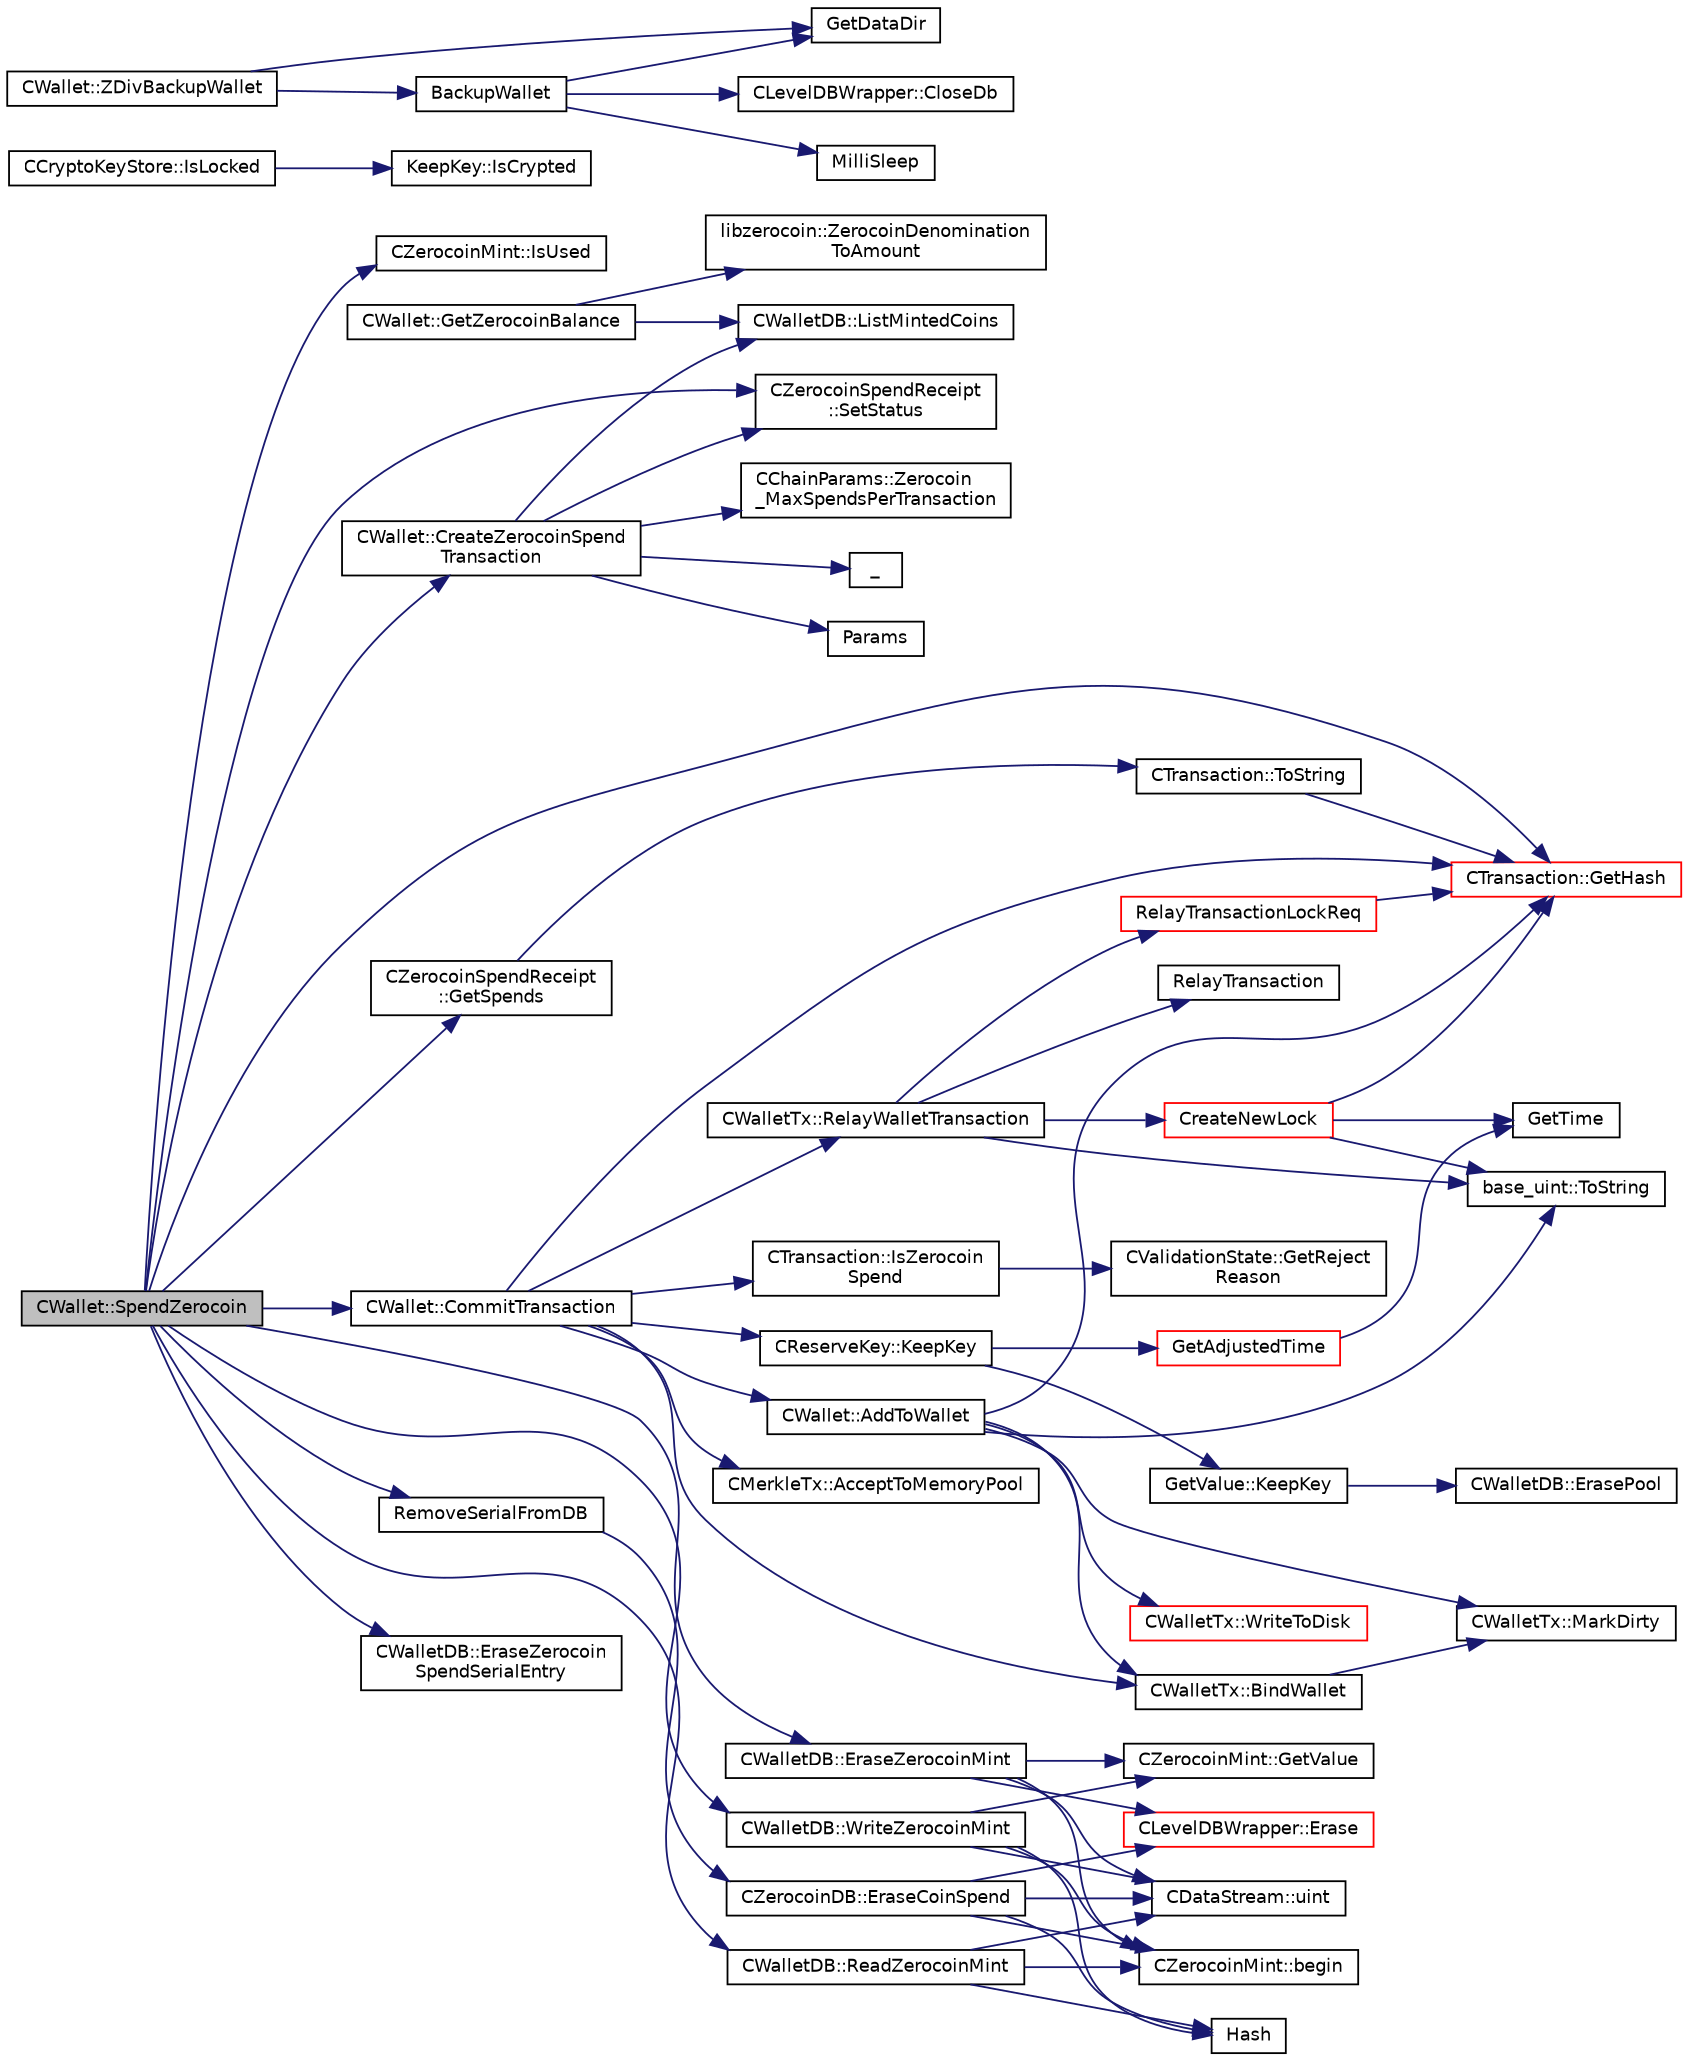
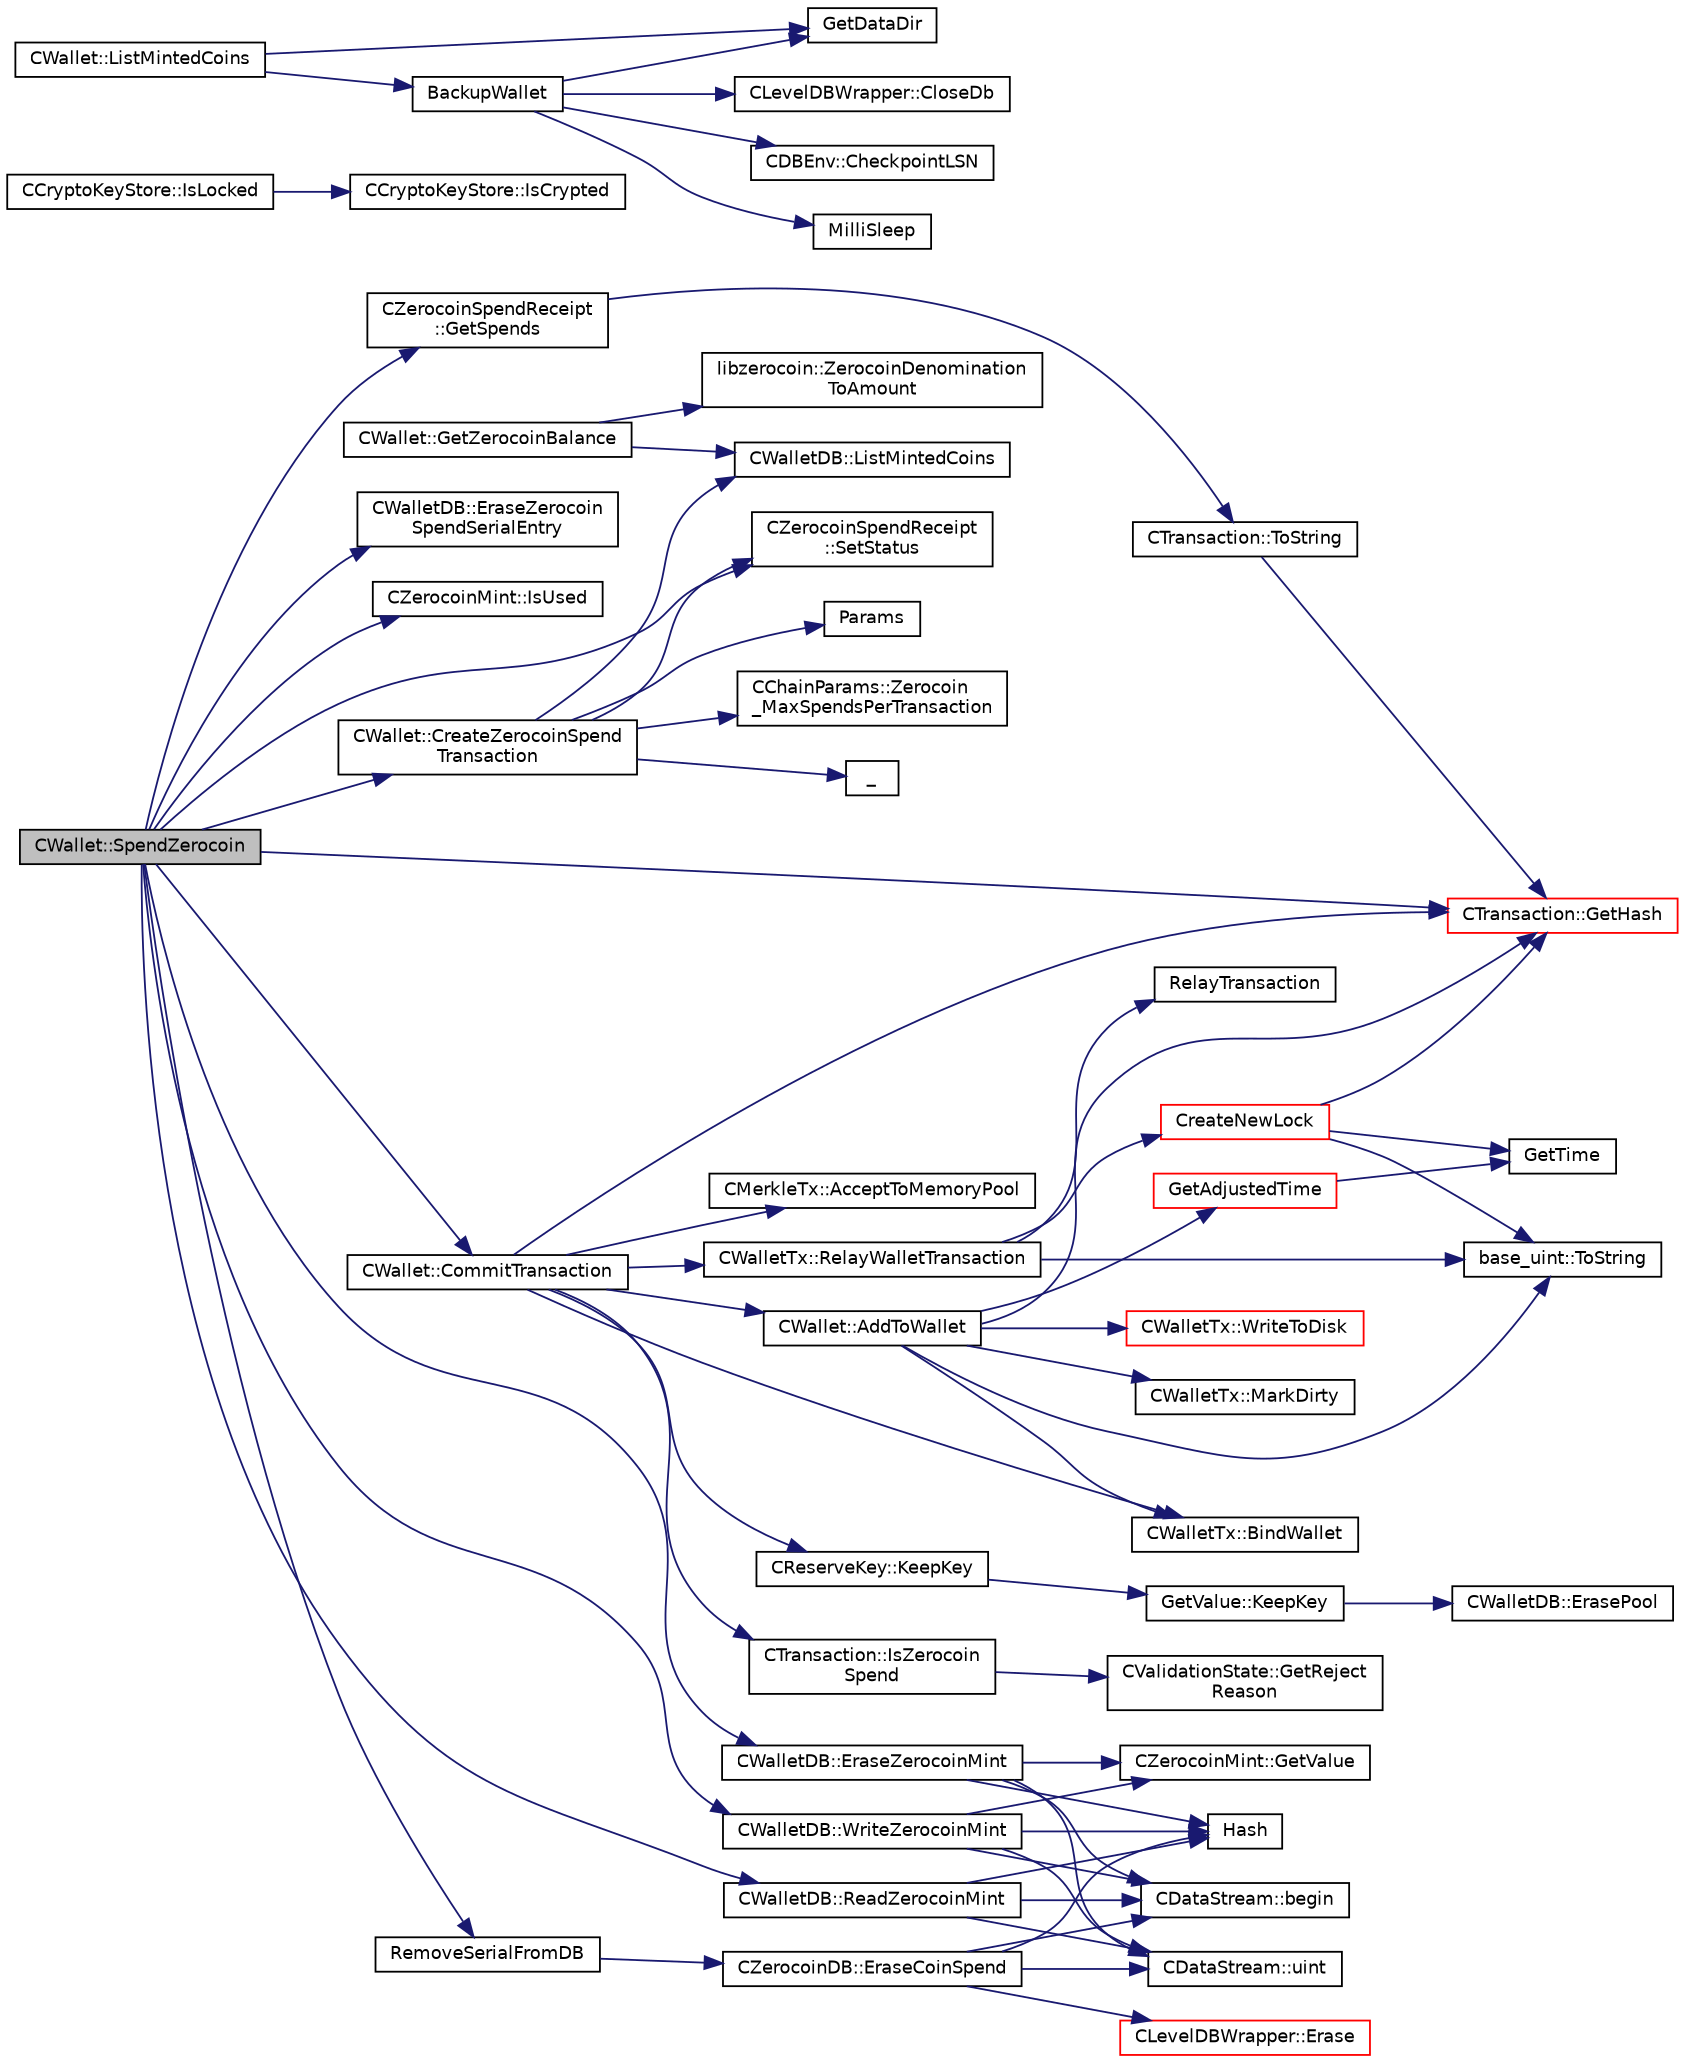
node "CWallet::ZDivBackupWallet": label "CWallet::ZDivBackupWallet" -> "CWallet::ListMintedCoins"
node "CDBEnv::CheckpointLSN": added
node "KeepKey::IsCrypted": label "KeepKey::IsCrypted" -> "CCryptoKeyStore::IsCrypted"
node "RelayTransactionLockReq": removed
edge "CReserveKey::KeepKey" -> "GetAdjustedTime": now "CWallet::AddToWallet" -> "GetAdjustedTime"
edge "CWalletTx::BindWallet" -> "CWalletTx::MarkDirty": removed
edge "CWalletDB::EraseZerocoinMint" -> "CLevelDBWrapper::Erase": now "CWalletDB::EraseZerocoinMint" -> "Hash"
node "CZerocoinMint::begin": label "CZerocoinMint::begin" -> "CDataStream::begin"
